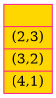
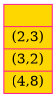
node "(2,3)": text "(4,1)" -> "(4,8)"
